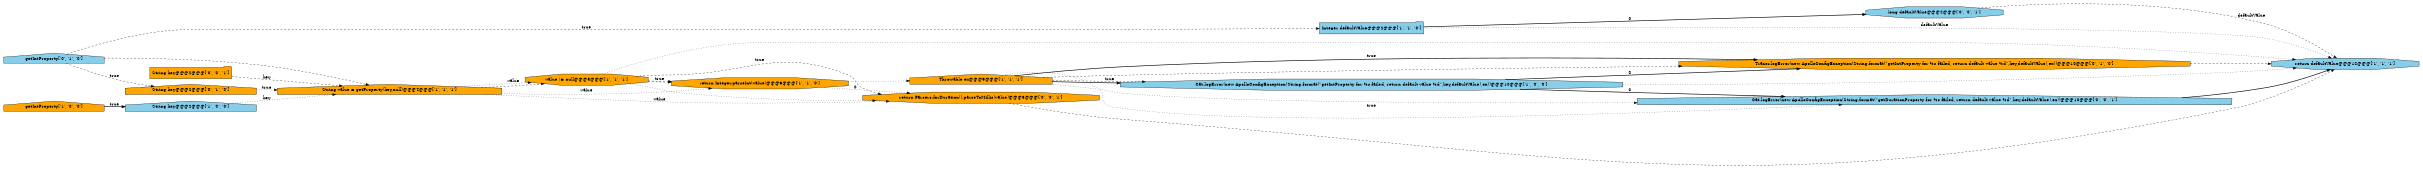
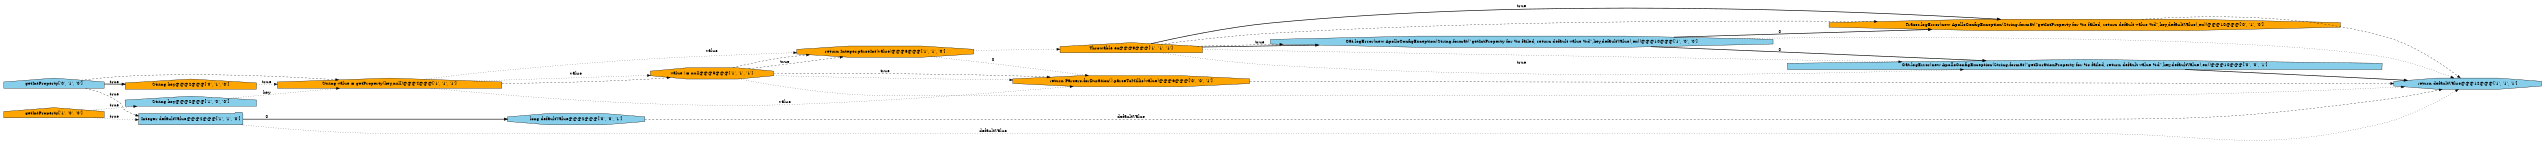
node "String key@@@2@@@['0', '0', '1']": removed
edge "getIntProperty['0', '1', '0']" -> "String key@@@2@@@['0', '1', '0']": style dashed -> bold
edge "getIntProperty['1', '0', '0']" -> "String key@@@2@@@['1', '0', '0']": style bold -> dotted
edge "getIntProperty['1', '0', '0']" -> "Integer defaultValue@@@2@@@['1', '1', '0']": added, label "true"
